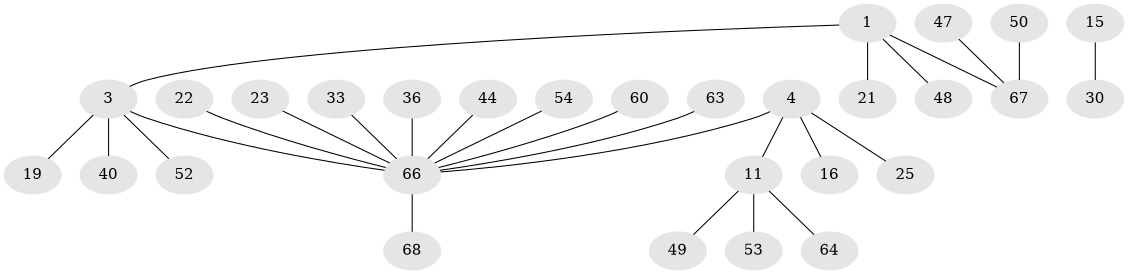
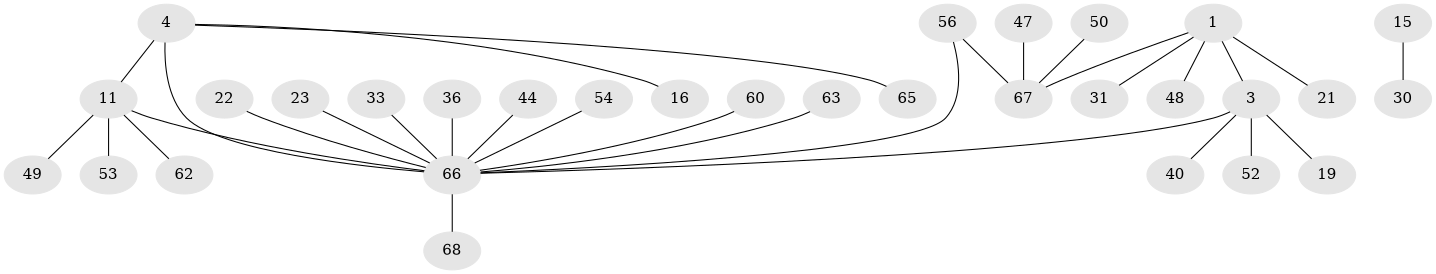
node "56": added
node "31": added
edge "11" -- "66": added
node "25": label "25" -> "65"
node "64": label "64" -> "62"
